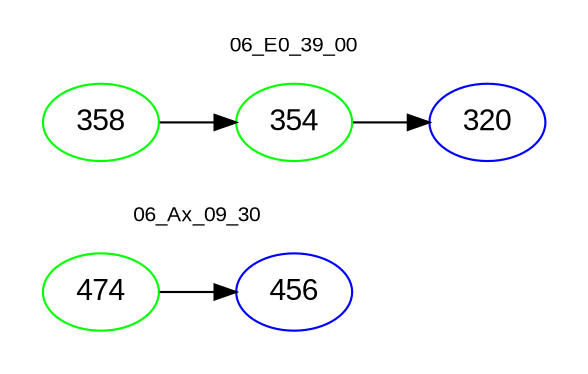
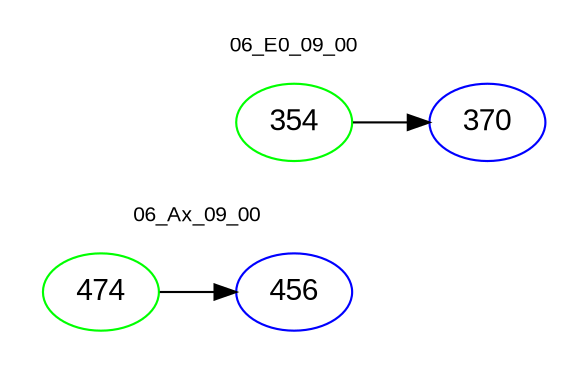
cluster "06_E0_39_00": label "06_E0_39_00" -> "06_E0_09_00"
node "358": removed
node "320": label "320" -> "370"
cluster "06_Ax_09_30": label "06_Ax_09_30" -> "06_Ax_09_00"
